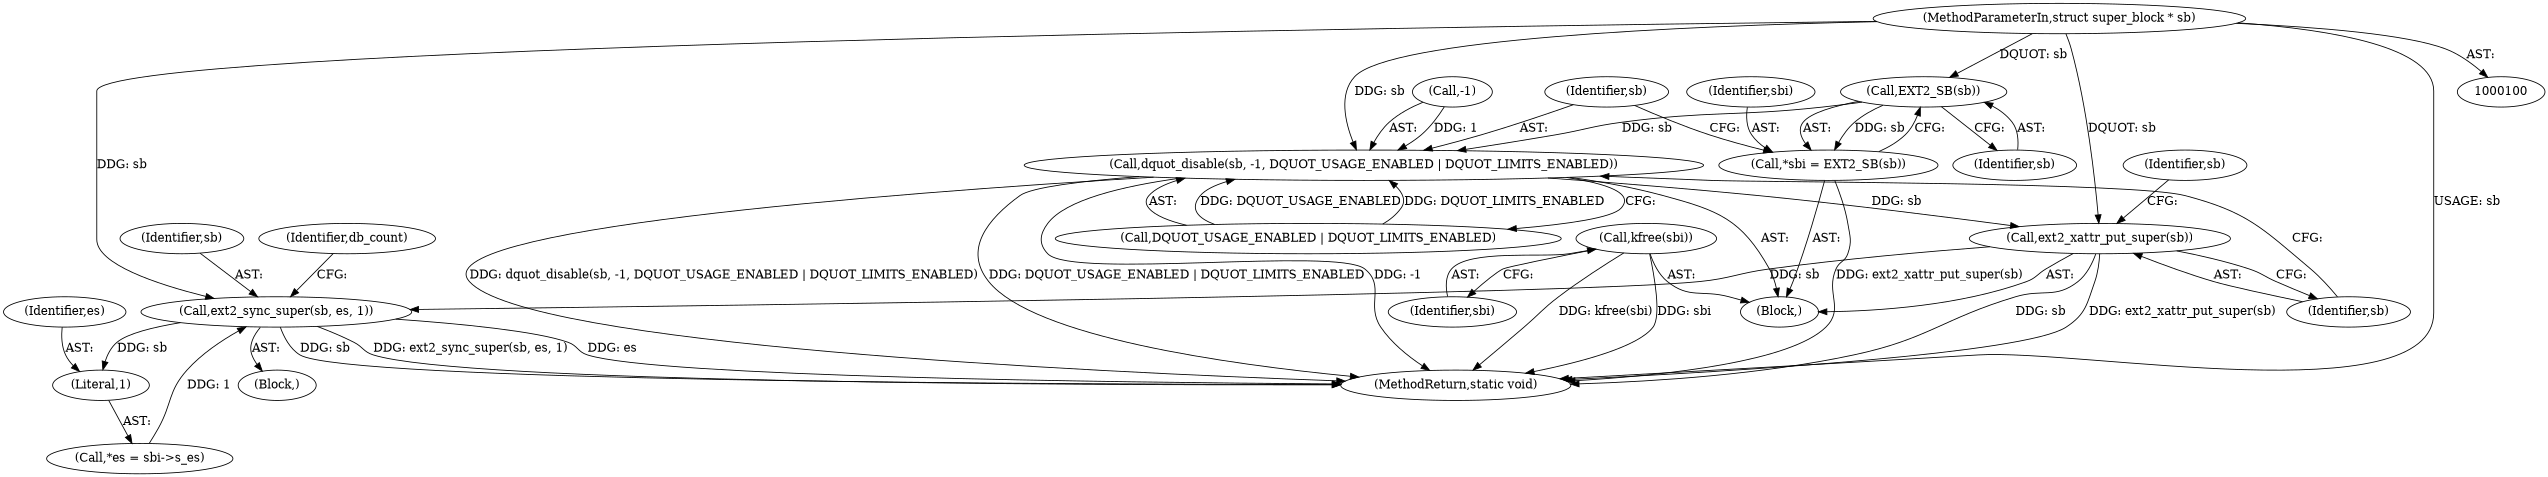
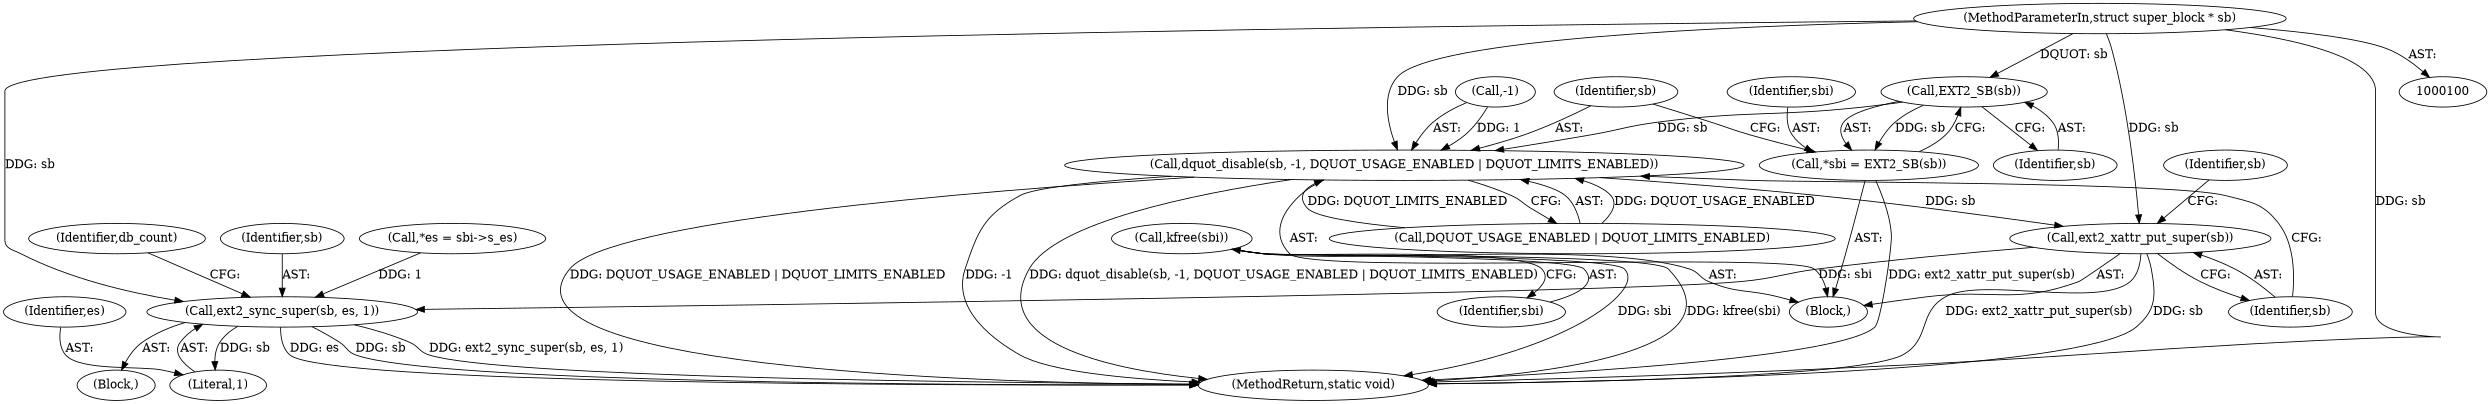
edge "(MethodParameterIn,struct super_block * sb)" -> "(Call,ext2_xattr_put_super(sb))": label "DQUOT: sb" -> "DDG: sb"
edge "(MethodParameterIn,struct super_block * sb)" -> "(MethodReturn,static void)": label "USAGE: sb" -> "DDG: sb"
edge "(Call,ext2_xattr_put_super(sb))" -> "(Call,ext2_sync_super(sb, es, 1))": label "DDG: sb" -> "DDG: sbi"
edge "(Literal,1)" -> "(Call,*es = sbi->s_es)": now "(Literal,1)" -> "(Call,ext2_sync_super(sb, es, 1))"
